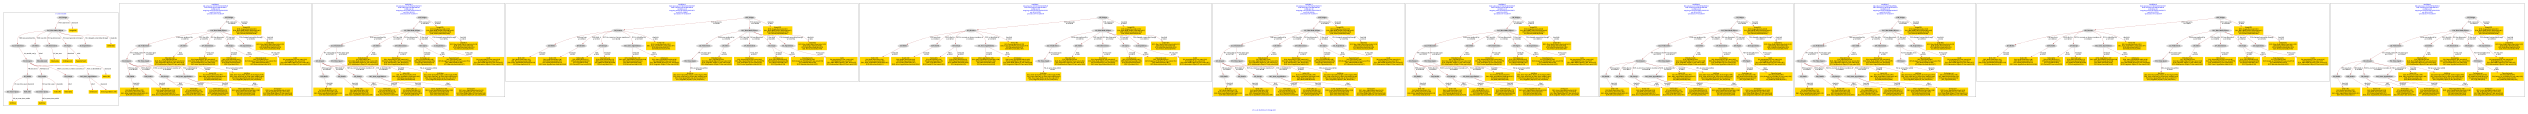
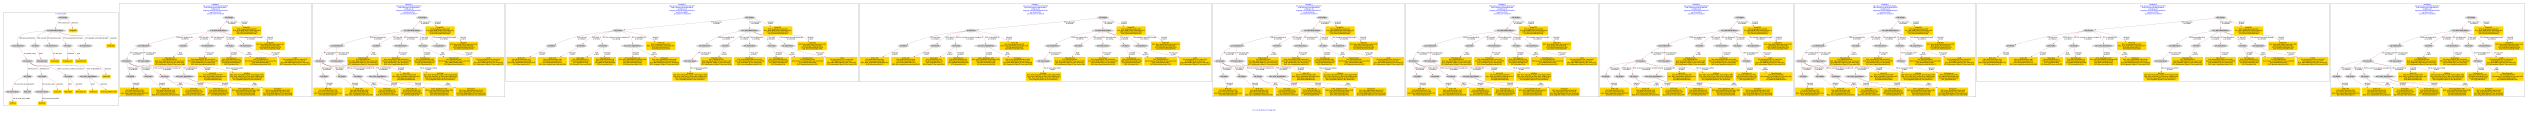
node "Nationality_uri": added
